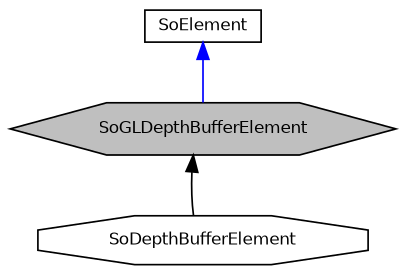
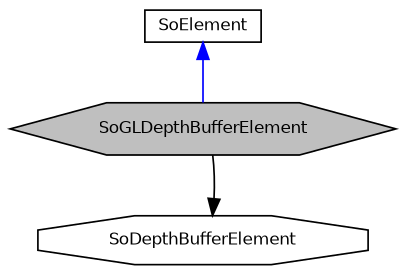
edge "SoDepthBufferElement" -> "SoGLDepthBufferElement": reversed
